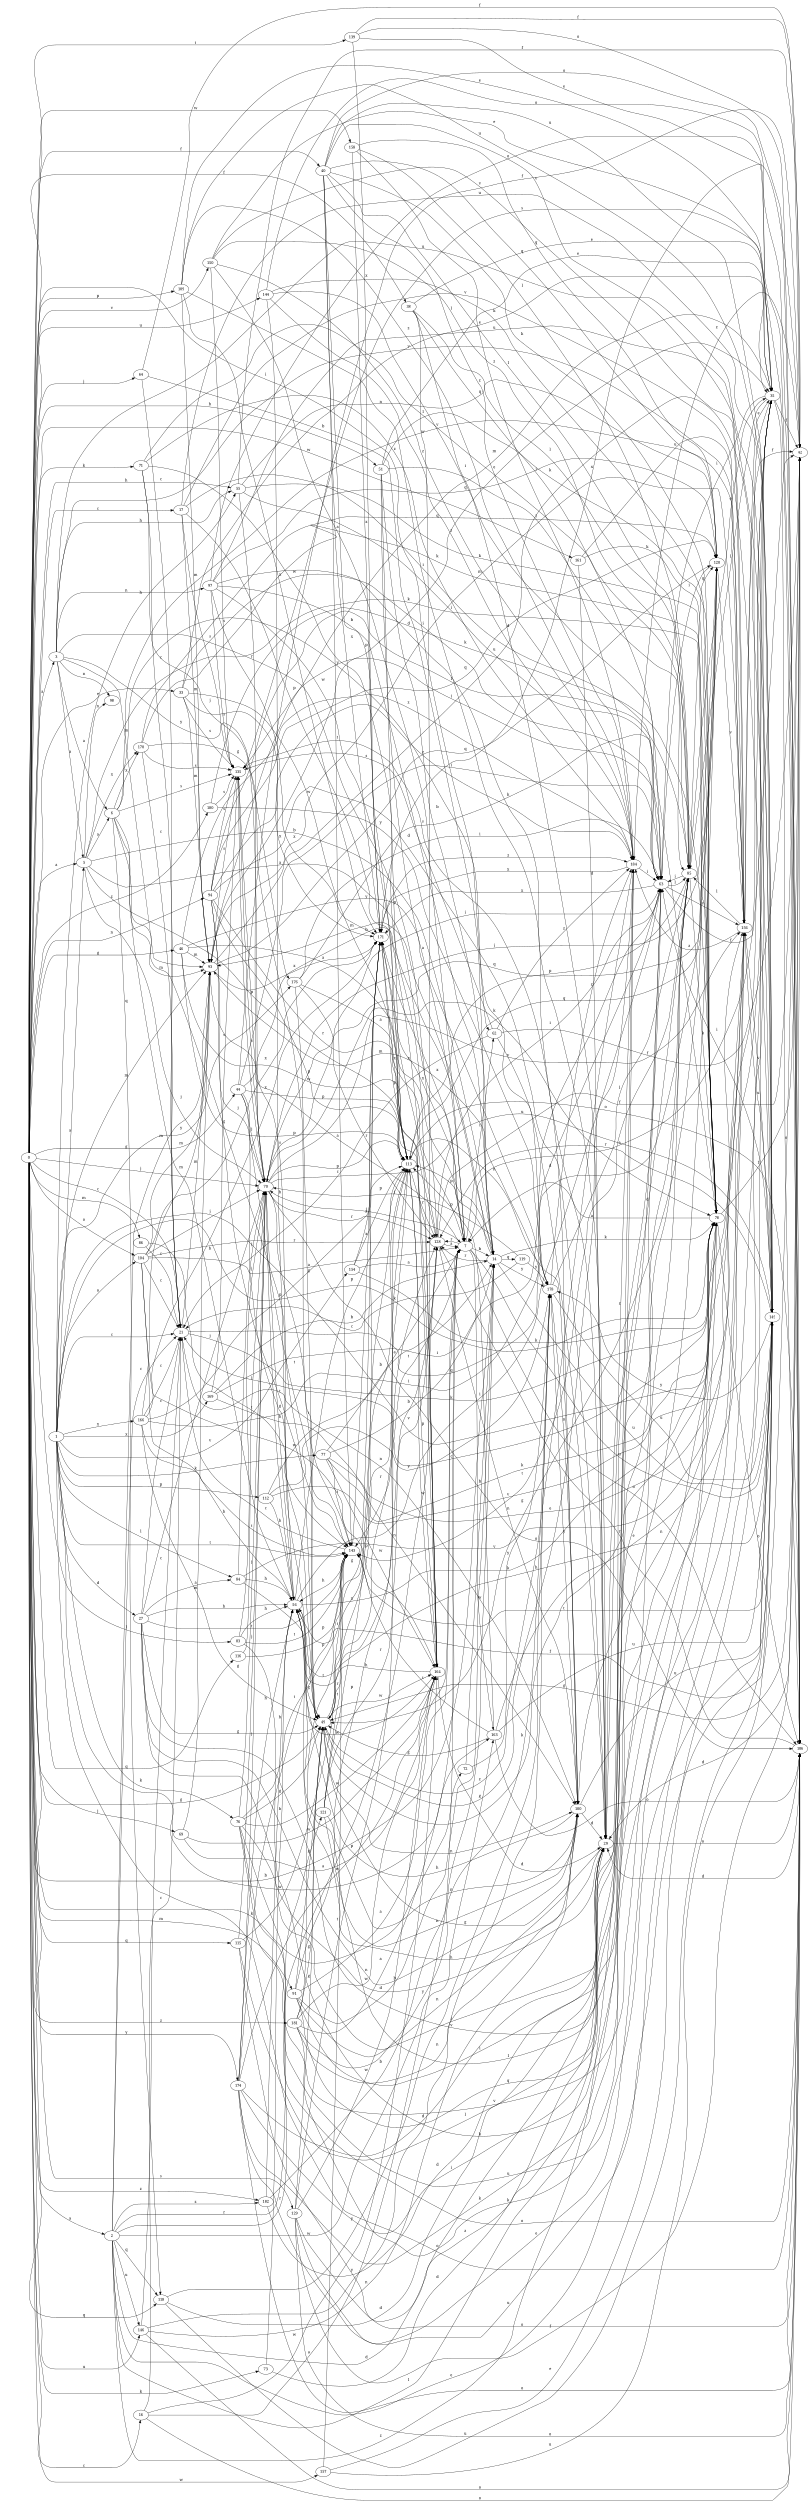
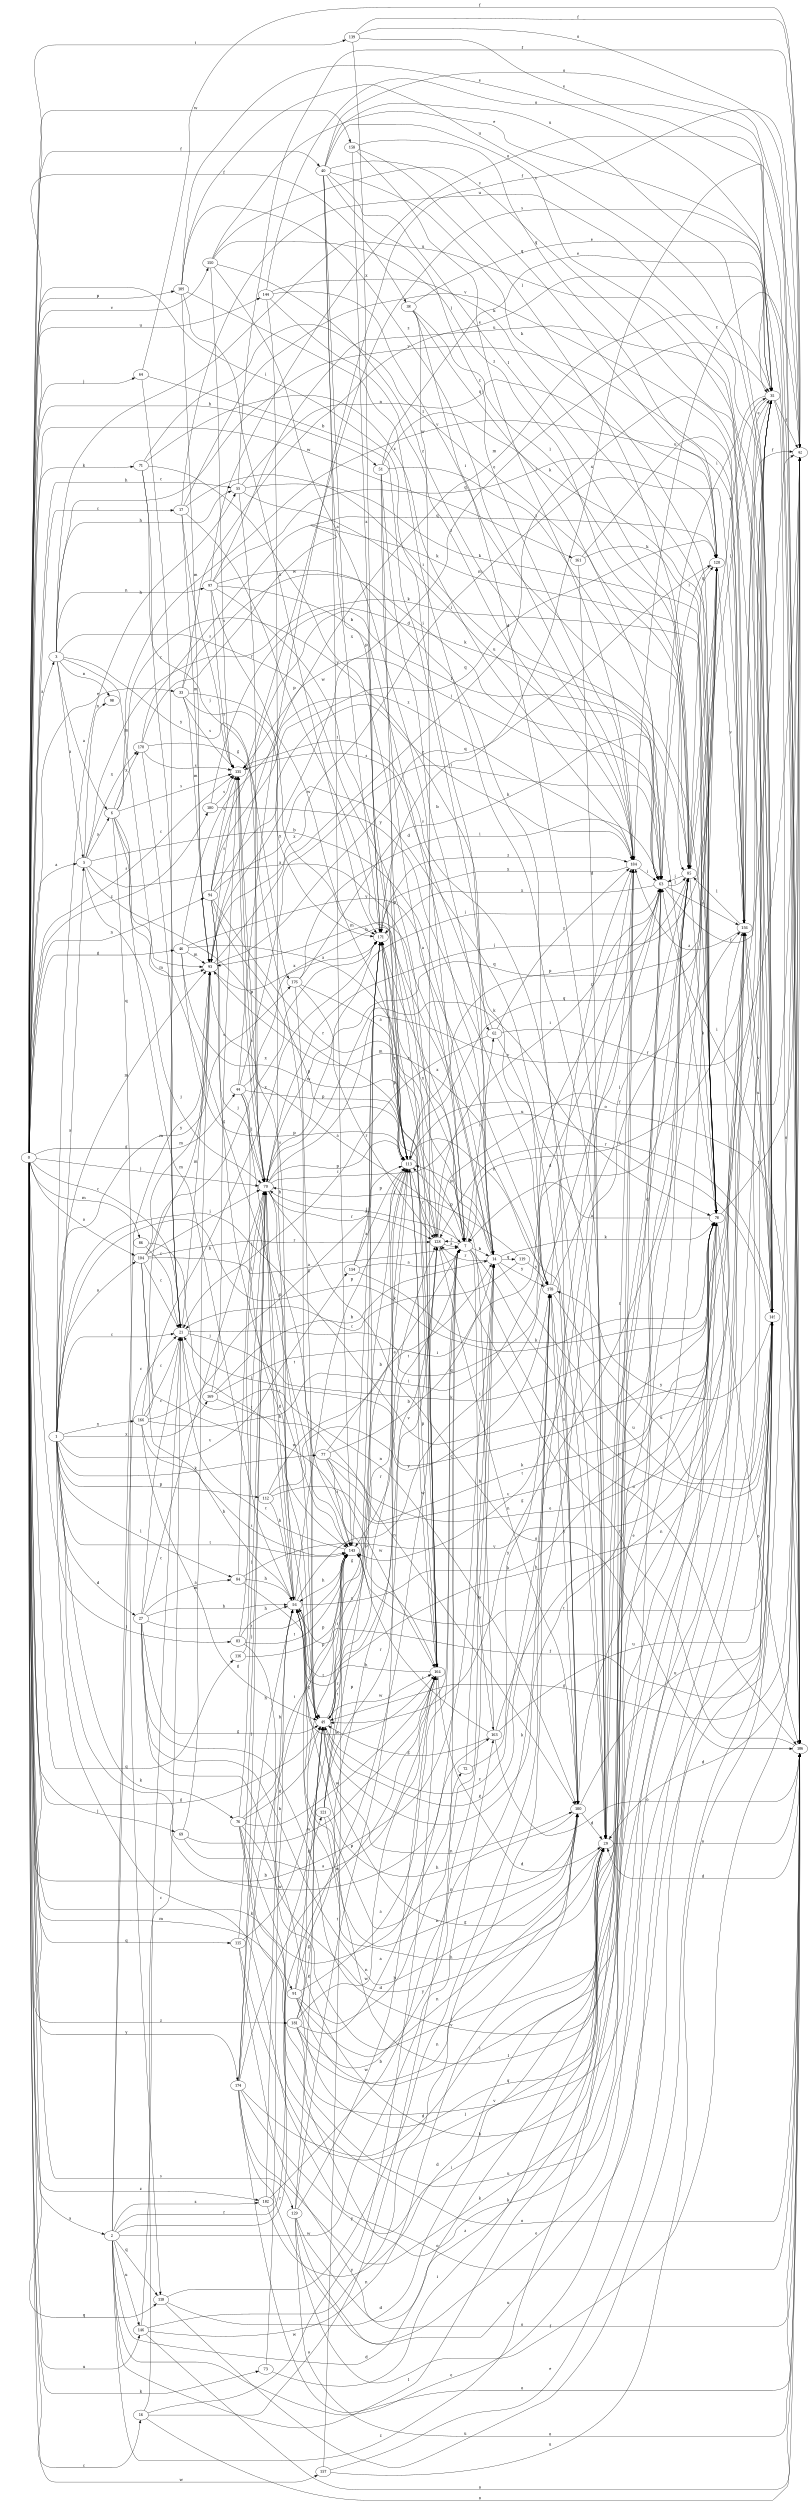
edge "0" -> "135": added, label "s"
edge "73" -> "29": label "d" -> "i"
